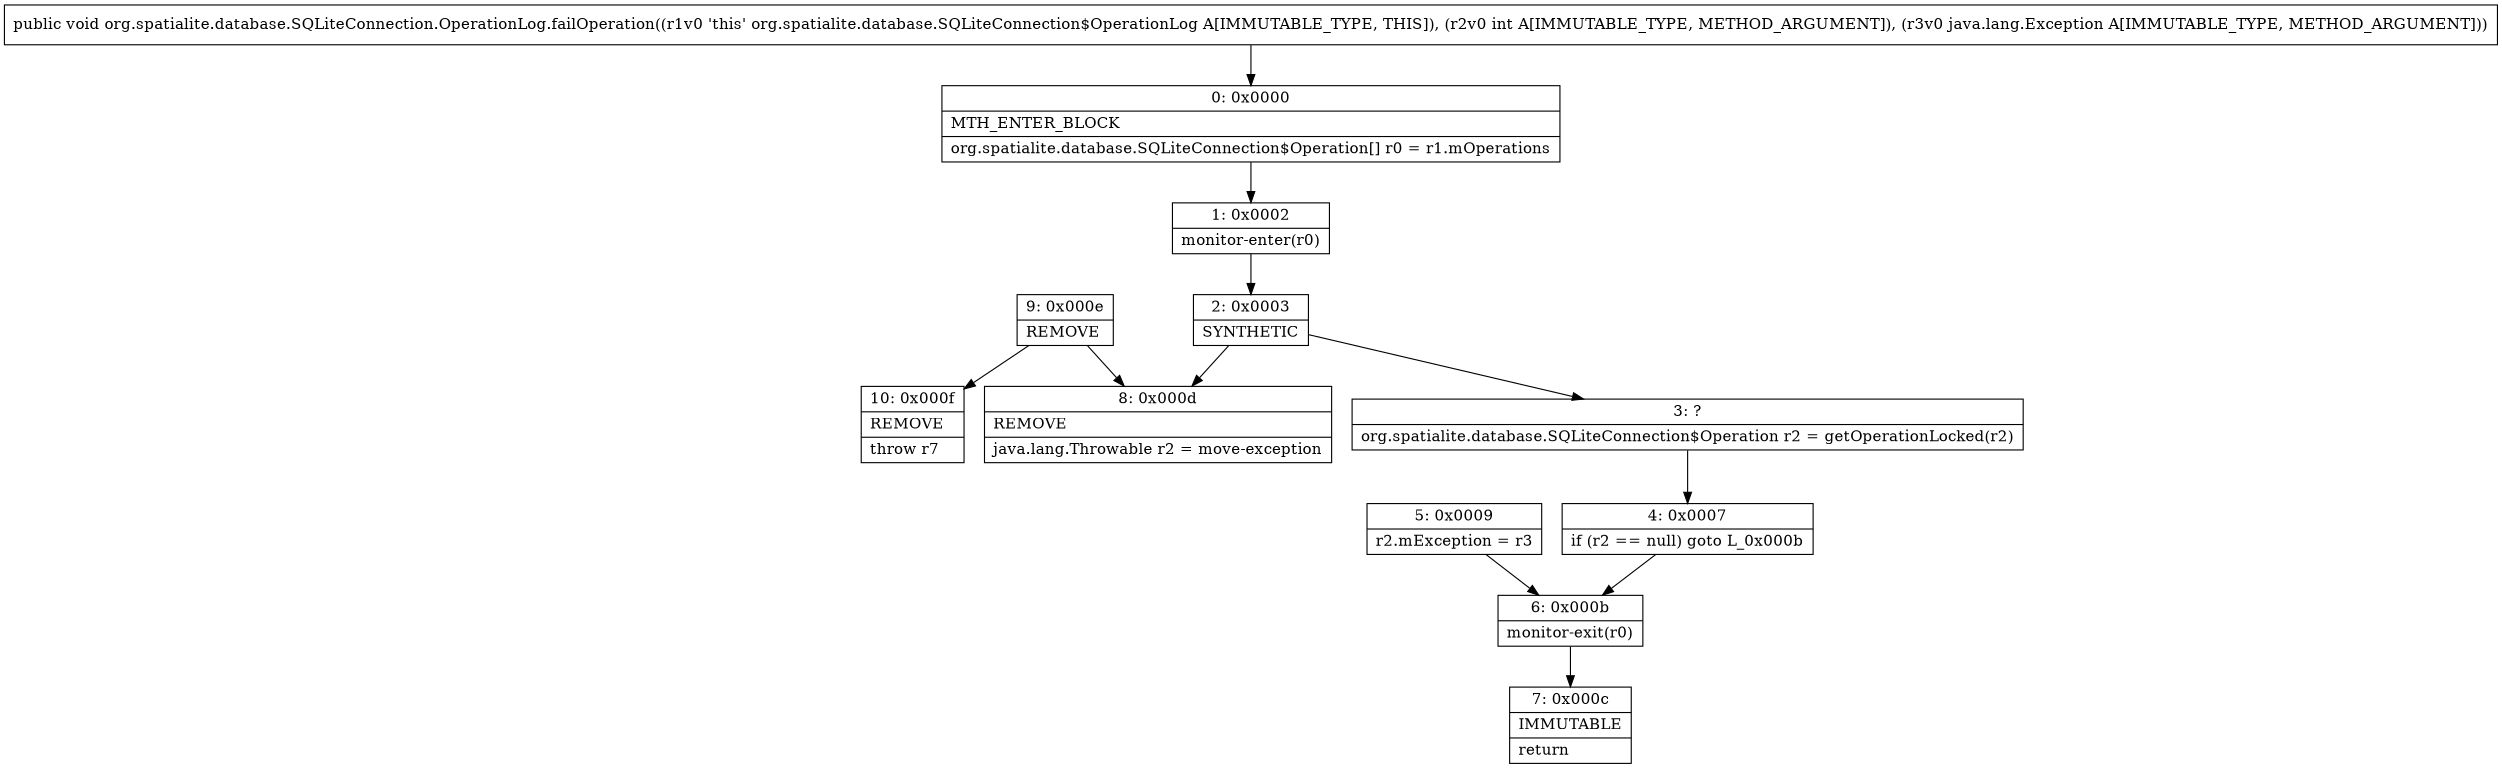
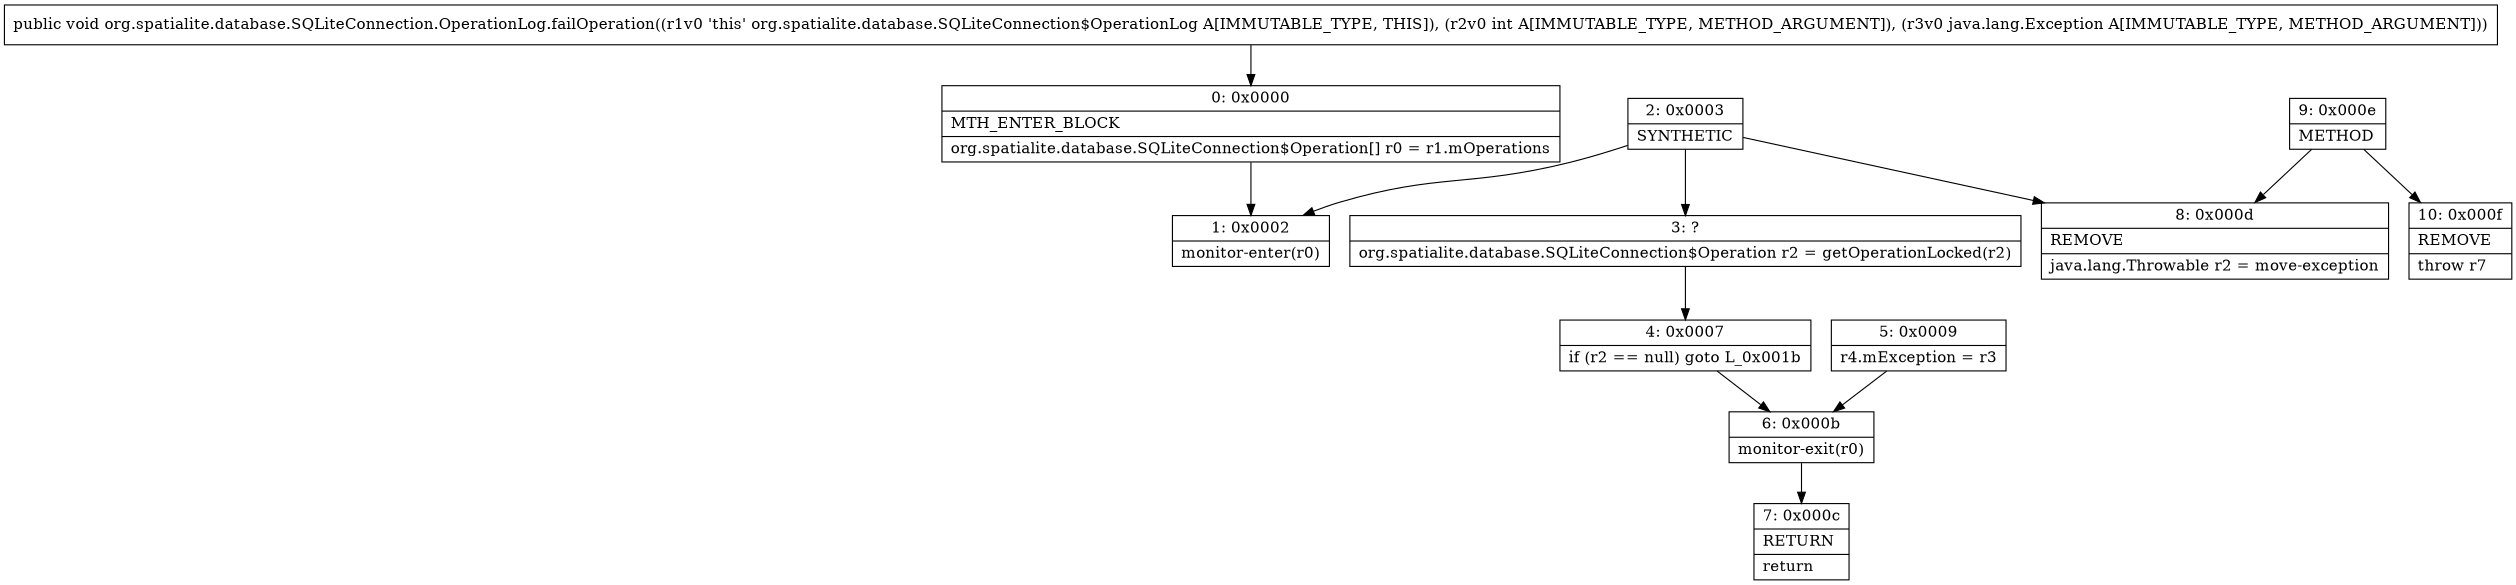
edge "1: 0x0002" -> "2: 0x0003": reversed
node "9: 0x000e": text "REMOVE" -> "METHOD"
node "5: 0x0009": text "r2.mException = r3" -> "r4.mException = r3"
node "4: 0x0007": text "if (r2 == null) goto L_0x000b" -> "if (r2 == null) goto L_0x001b"
node "7: 0x000c": text "IMMUTABLE" -> "RETURN"
